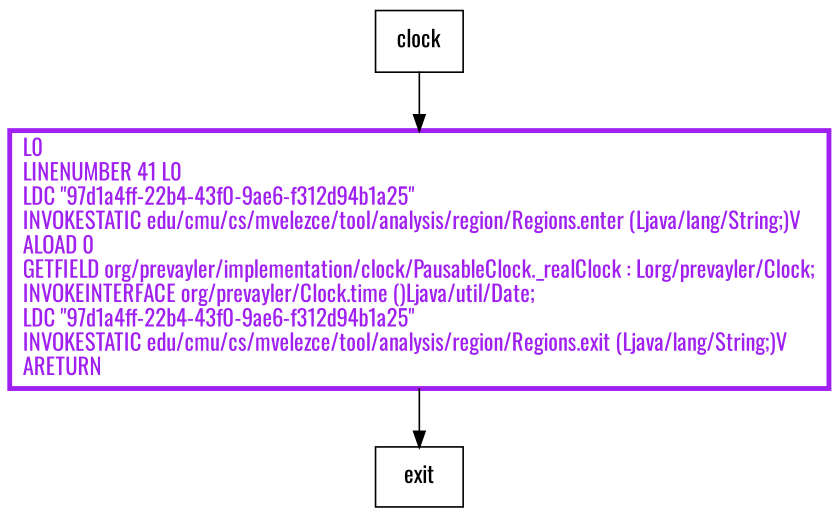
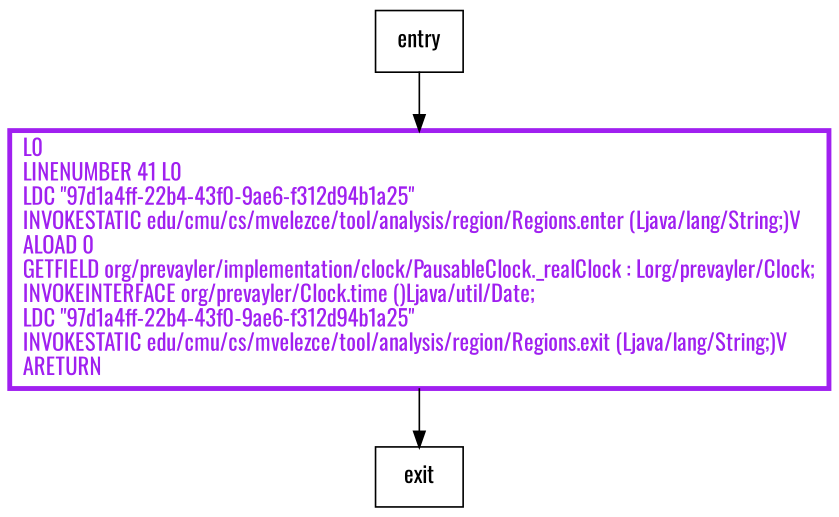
node "clock": label "clock" -> "entry"
